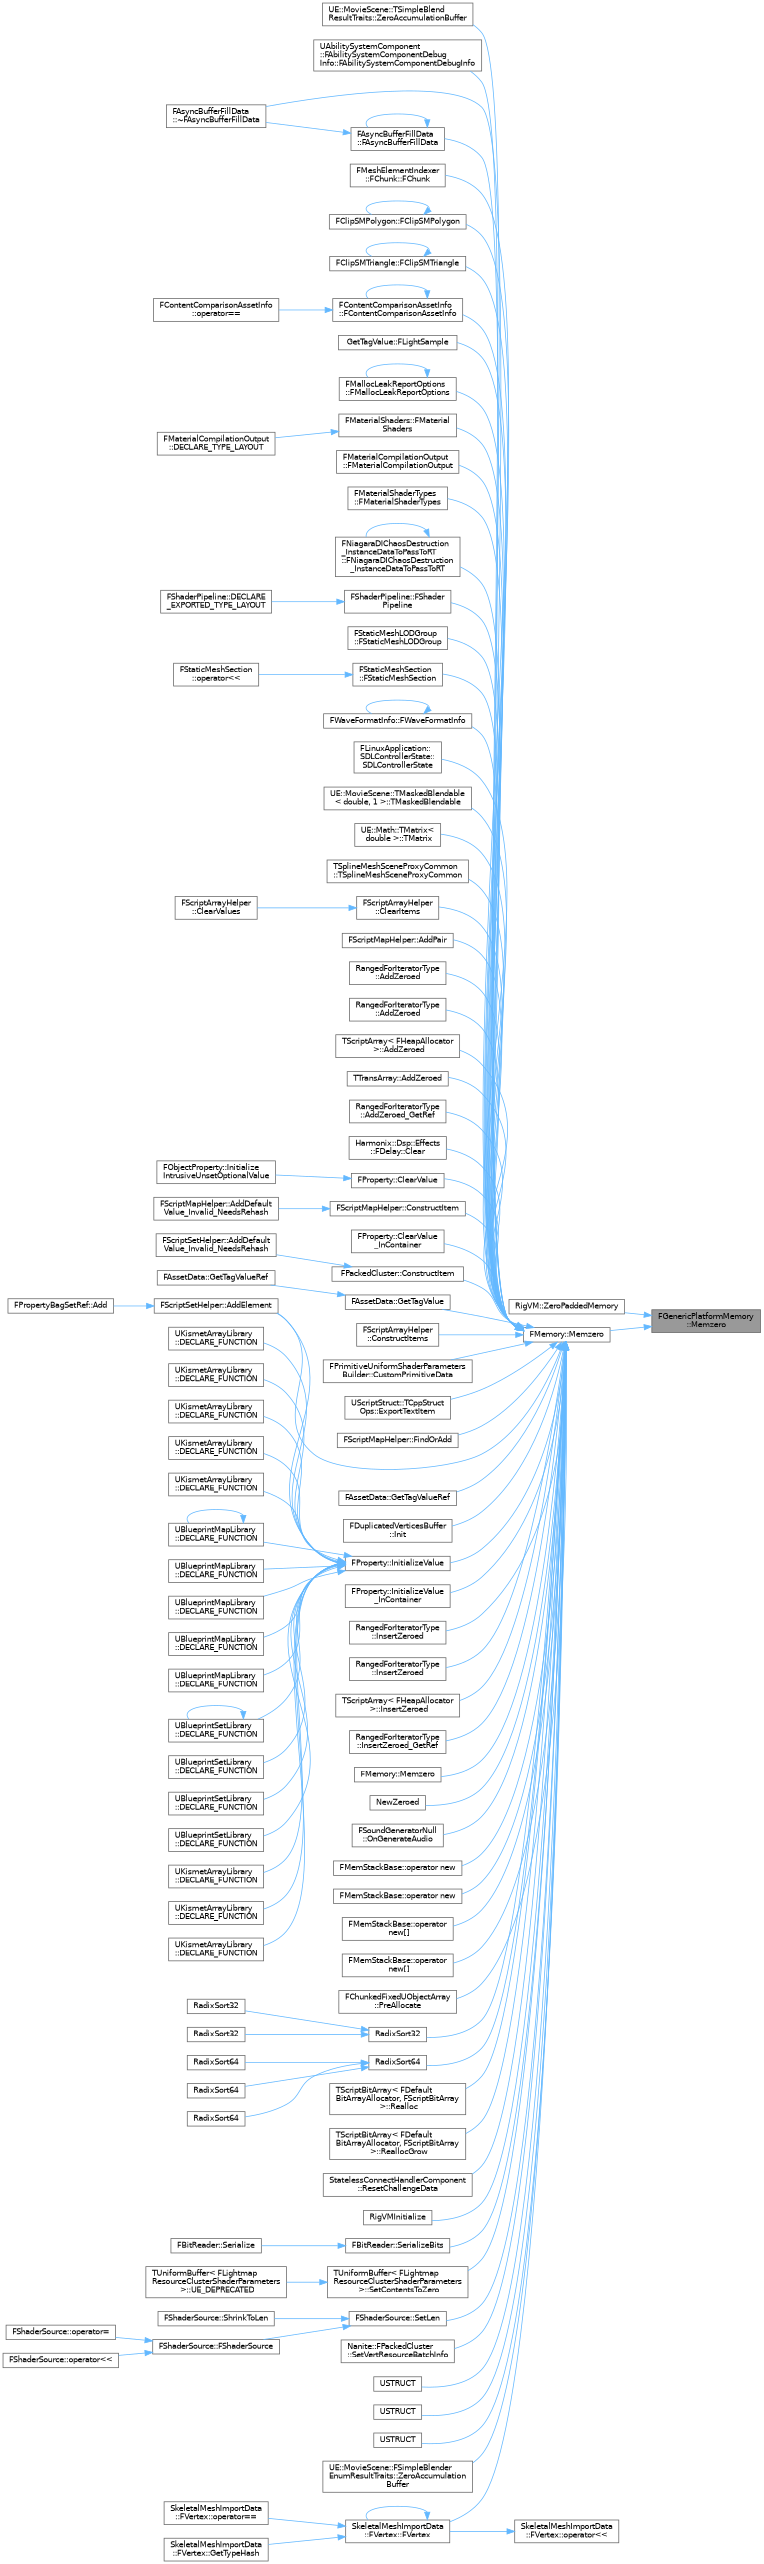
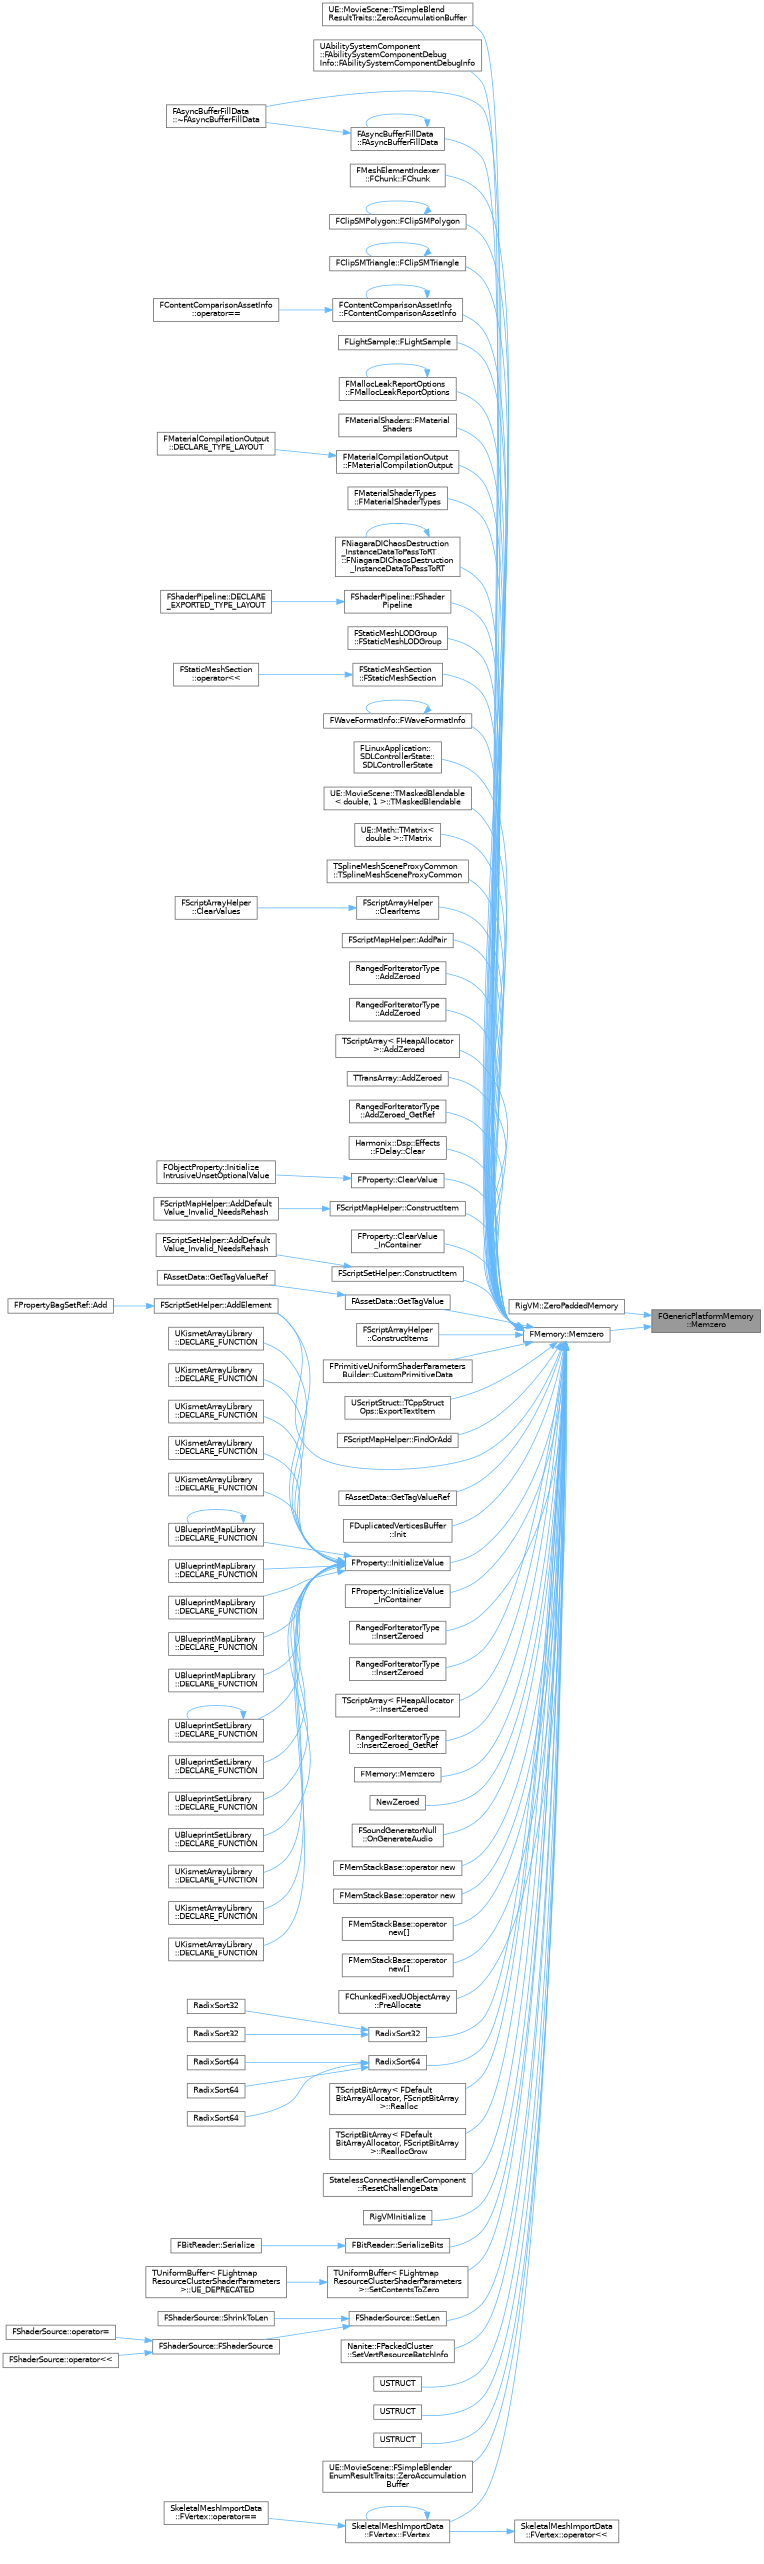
node "GetTagValue::FLightSample": label "GetTagValue::FLightSample" -> "FLightSample::FLightSample"
edge "FMaterialCompilationOutput ::DECLARE_TYPE_LAYOUT" -> "FMaterialShaders::FMaterial Shaders": now "FMaterialCompilationOutput ::DECLARE_TYPE_LAYOUT" -> "FMaterialCompilationOutput ::FMaterialCompilationOutput"
node "FPackedCluster::ConstructItem": label "FPackedCluster::ConstructItem" -> "FScriptSetHelper::ConstructItem"
node "SkeletalMeshImportData ::FVertex::GetTypeHash": removed
